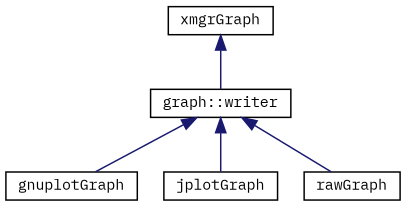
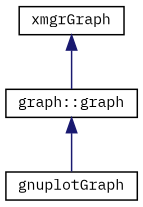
node "graph::writer": label "graph::writer" -> "graph::graph"
node "jplotGraph": removed
node "rawGraph": removed
